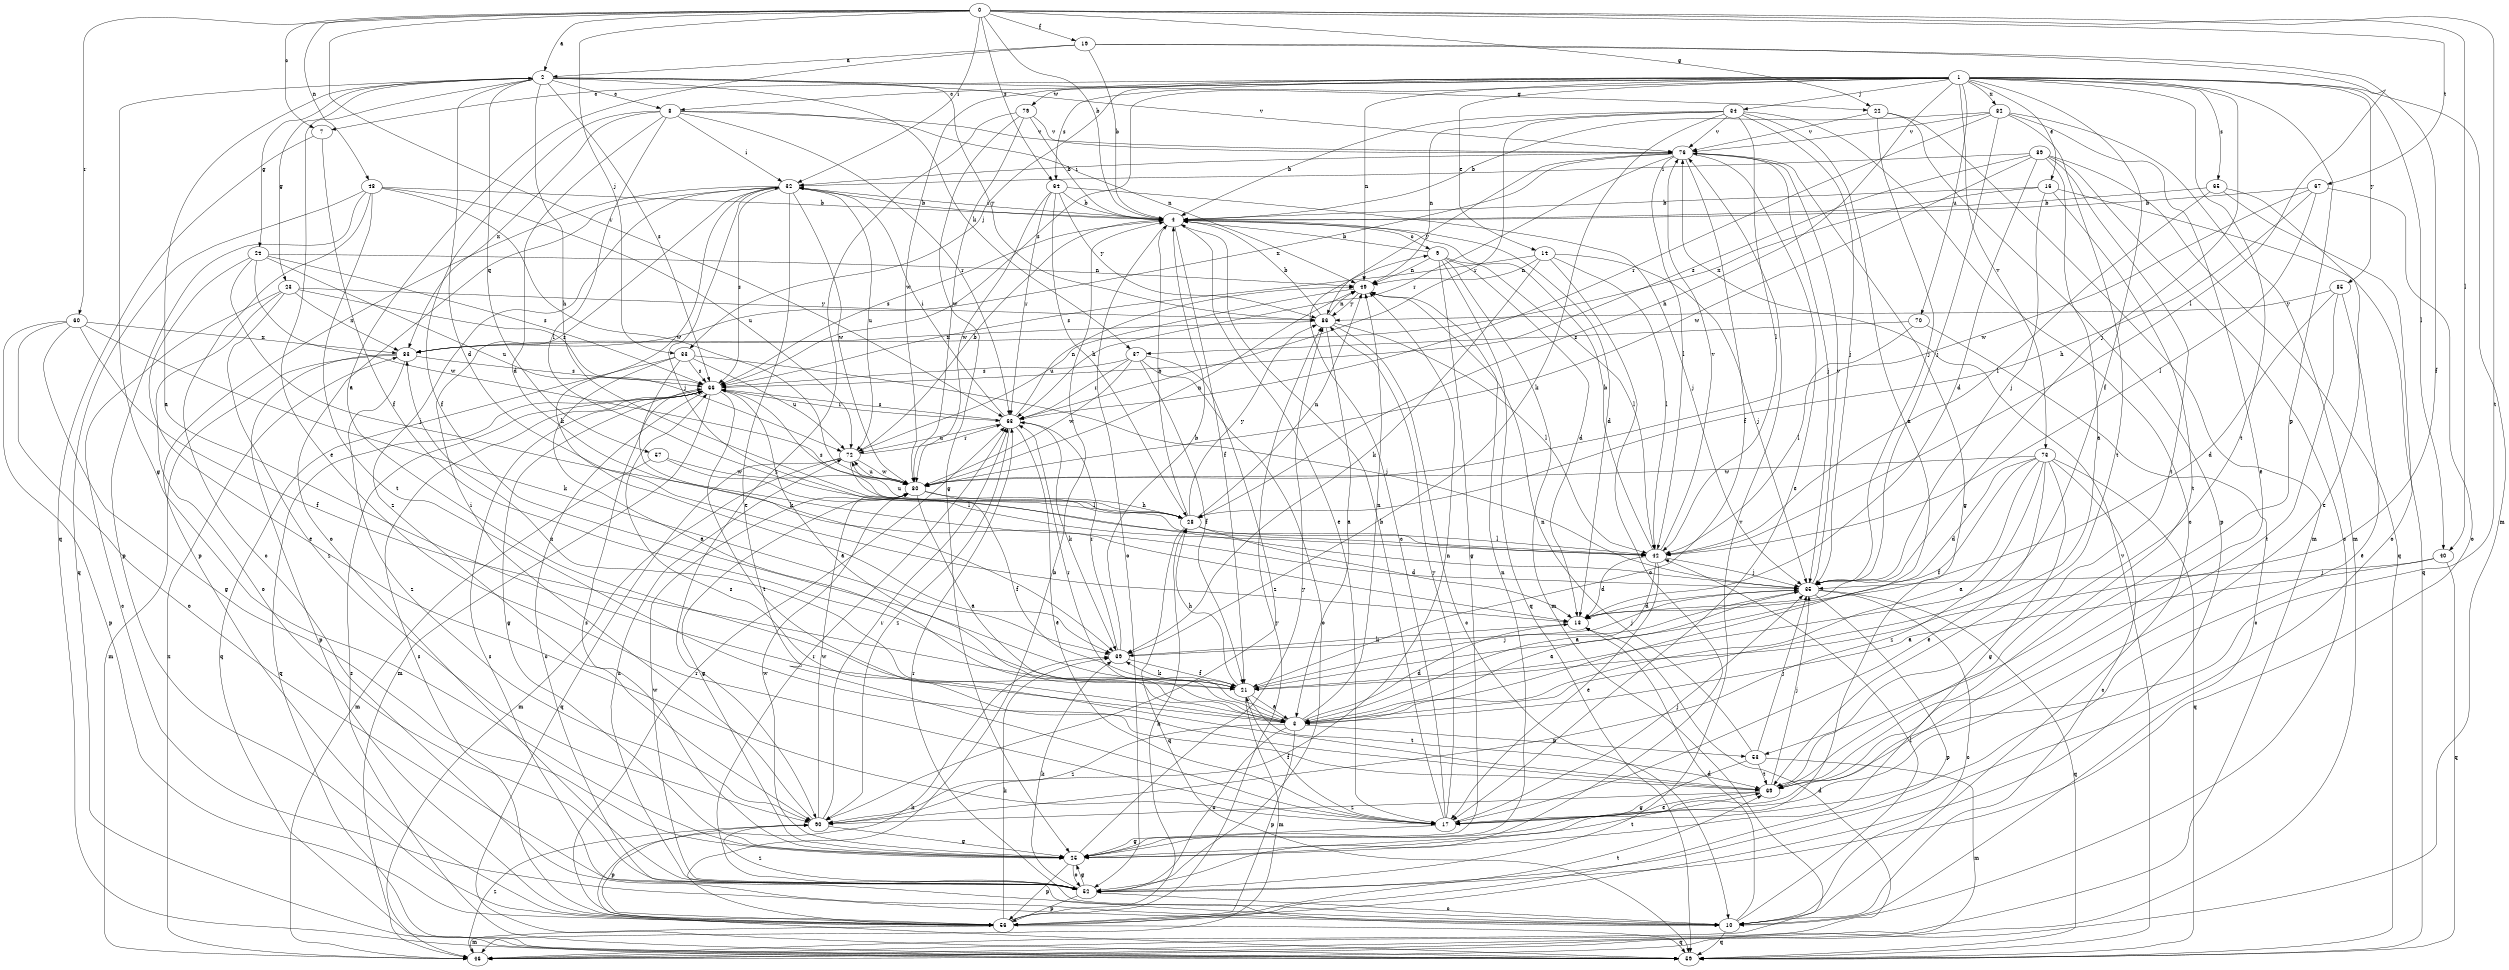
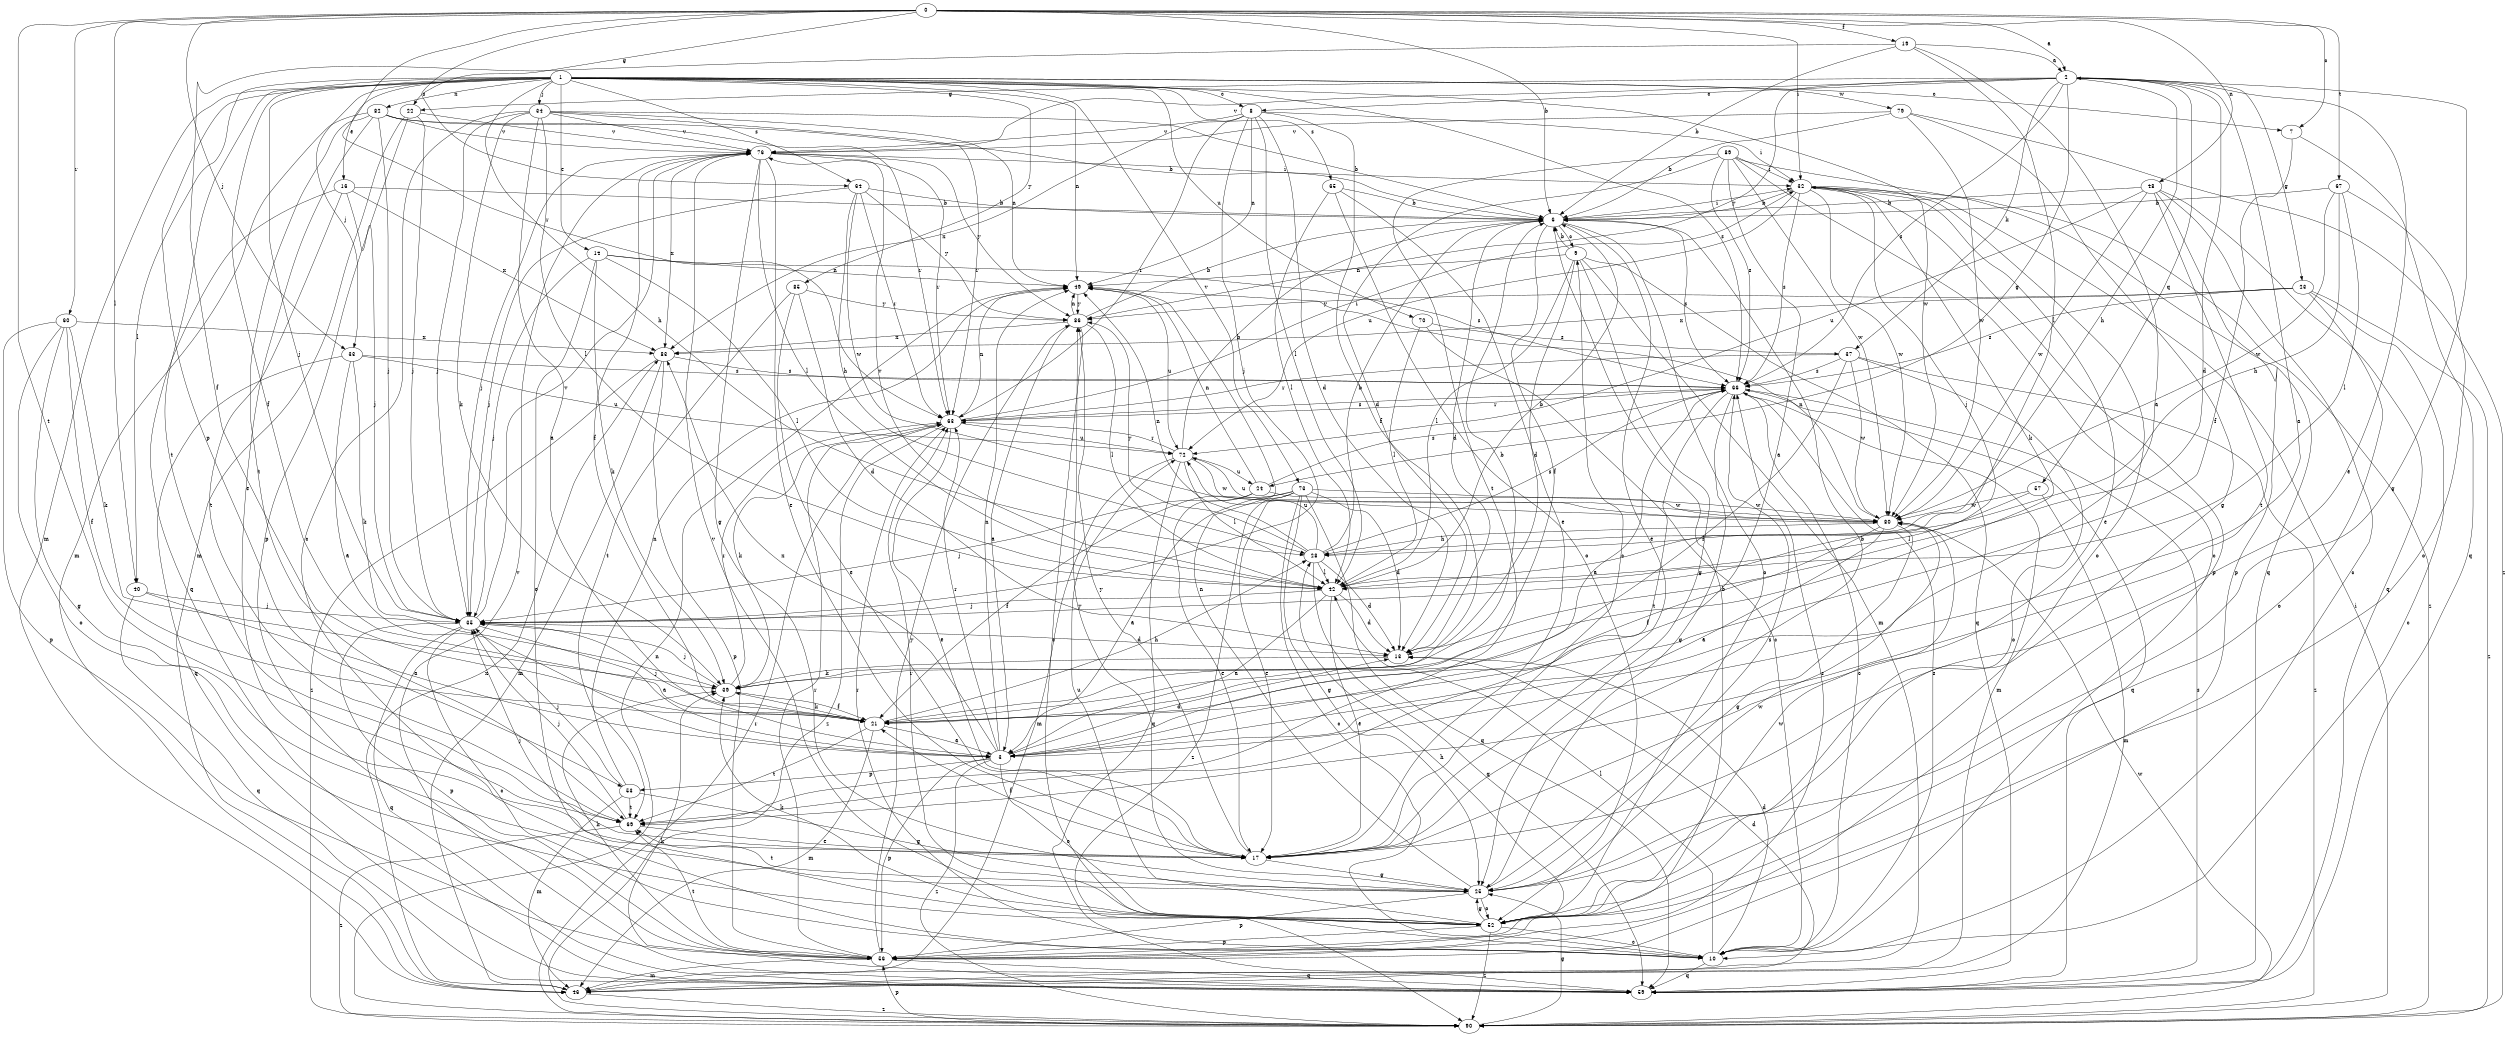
node "4": label "4" -> "6"
edge "24" -> "72": reversed
edge "33" -> "35": now "8" -> "35"
edge "69" -> "66": removed, label "s"
